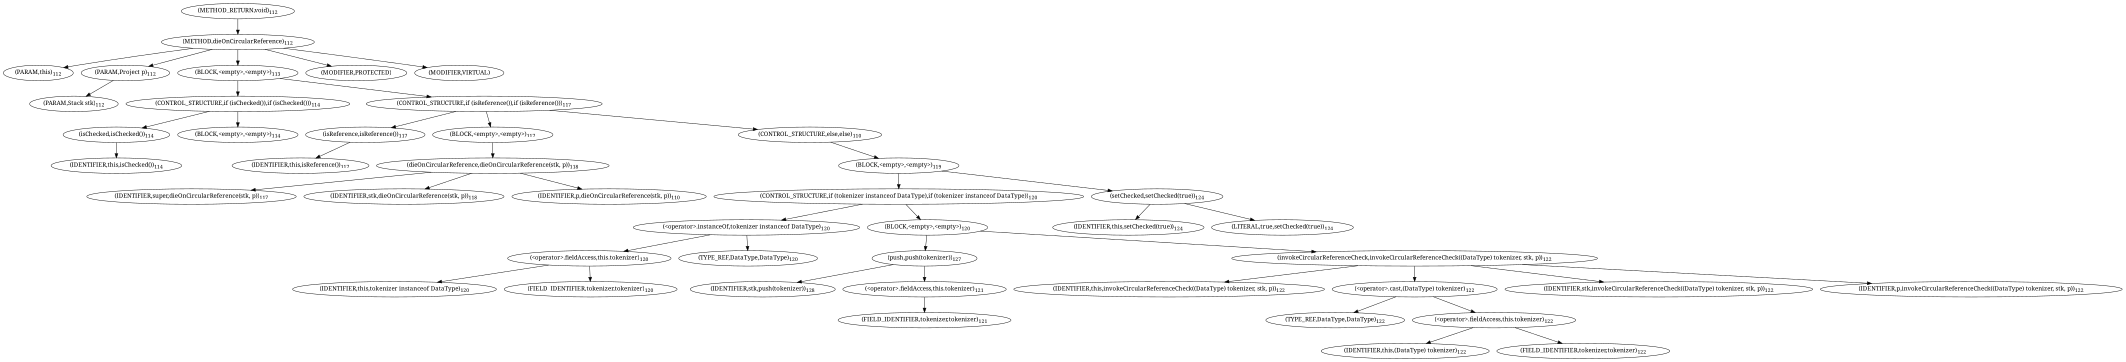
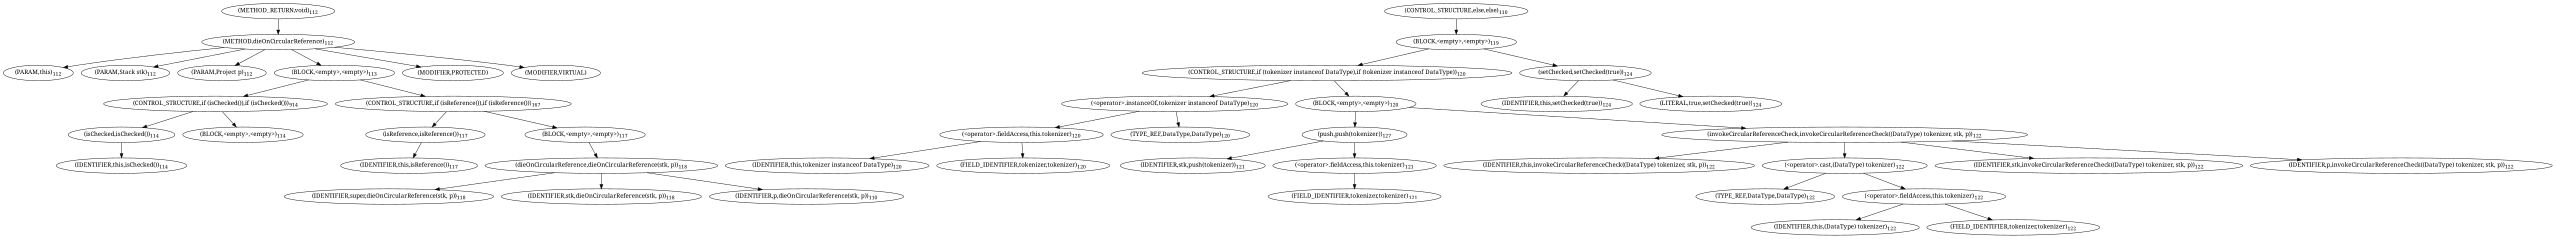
edge "(PARAM,Project p)" -> "(PARAM,Stack stk)": now "(METHOD,dieOnCircularReference)" -> "(PARAM,Stack stk)"
node "(CONTROL_STRUCTURE,if (isChecked()),if (isChecked()))": text "114" -> "914"
node "(CONTROL_STRUCTURE,if (isReference()),if (isReference()))": text "117" -> "167"
edge "(CONTROL_STRUCTURE,if (isReference()),if (isReference()))" -> "(CONTROL_STRUCTURE,else,else)": removed
node "(IDENTIFIER,super,dieOnCircularReference(stk, p))": text "117" -> "118"
node "(IDENTIFIER,stk,push(tokenizer))": text "128" -> "121"
